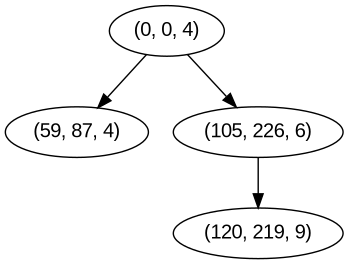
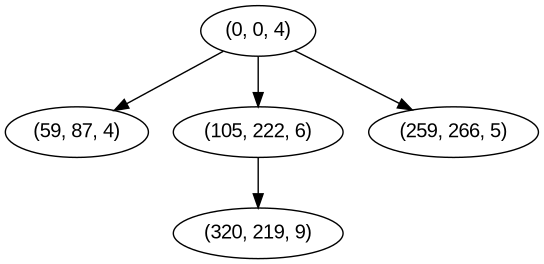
node "(105, 226, 6)": label "(105, 226, 6)" -> "(105, 222, 6)"
node "(259, 266, 5)": added
node "(120, 219, 9)": label "(120, 219, 9)" -> "(320, 219, 9)"
